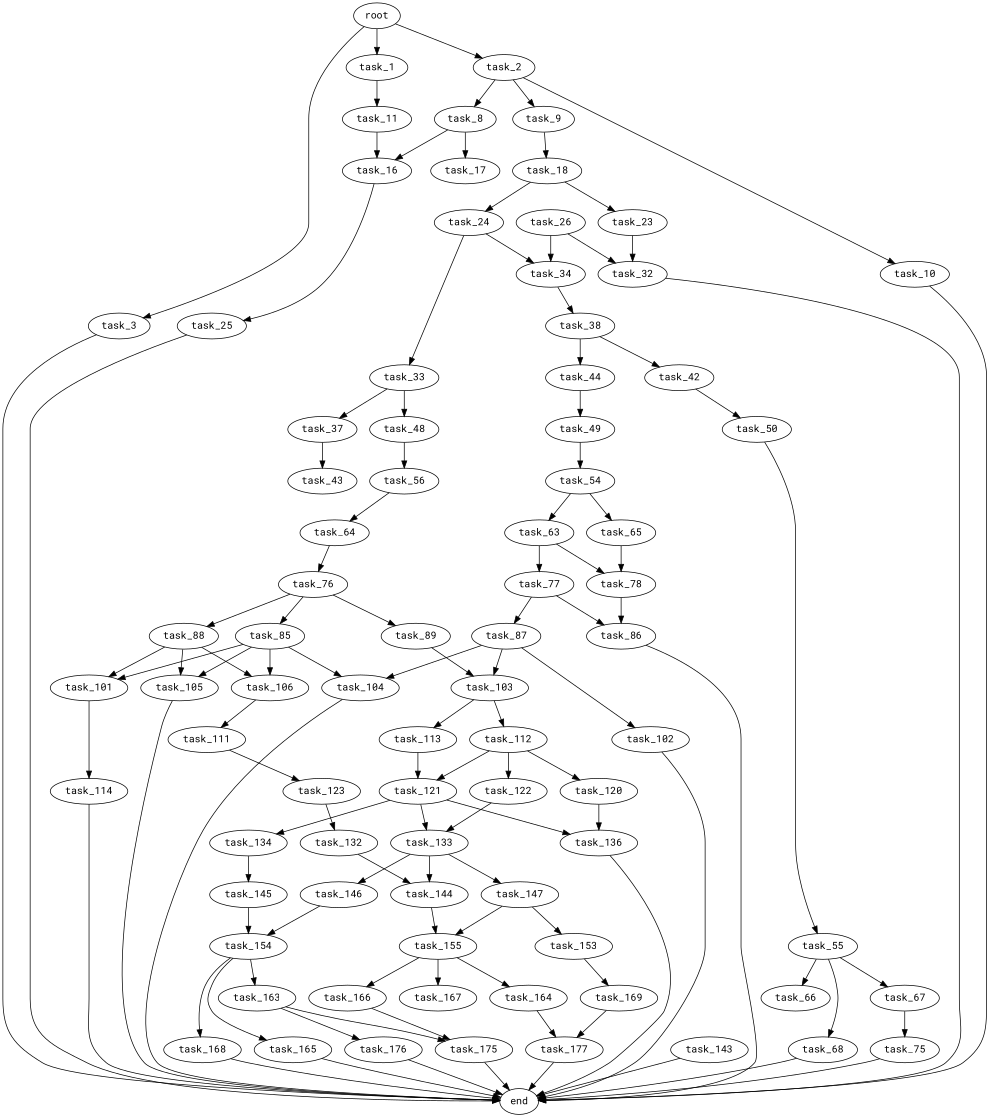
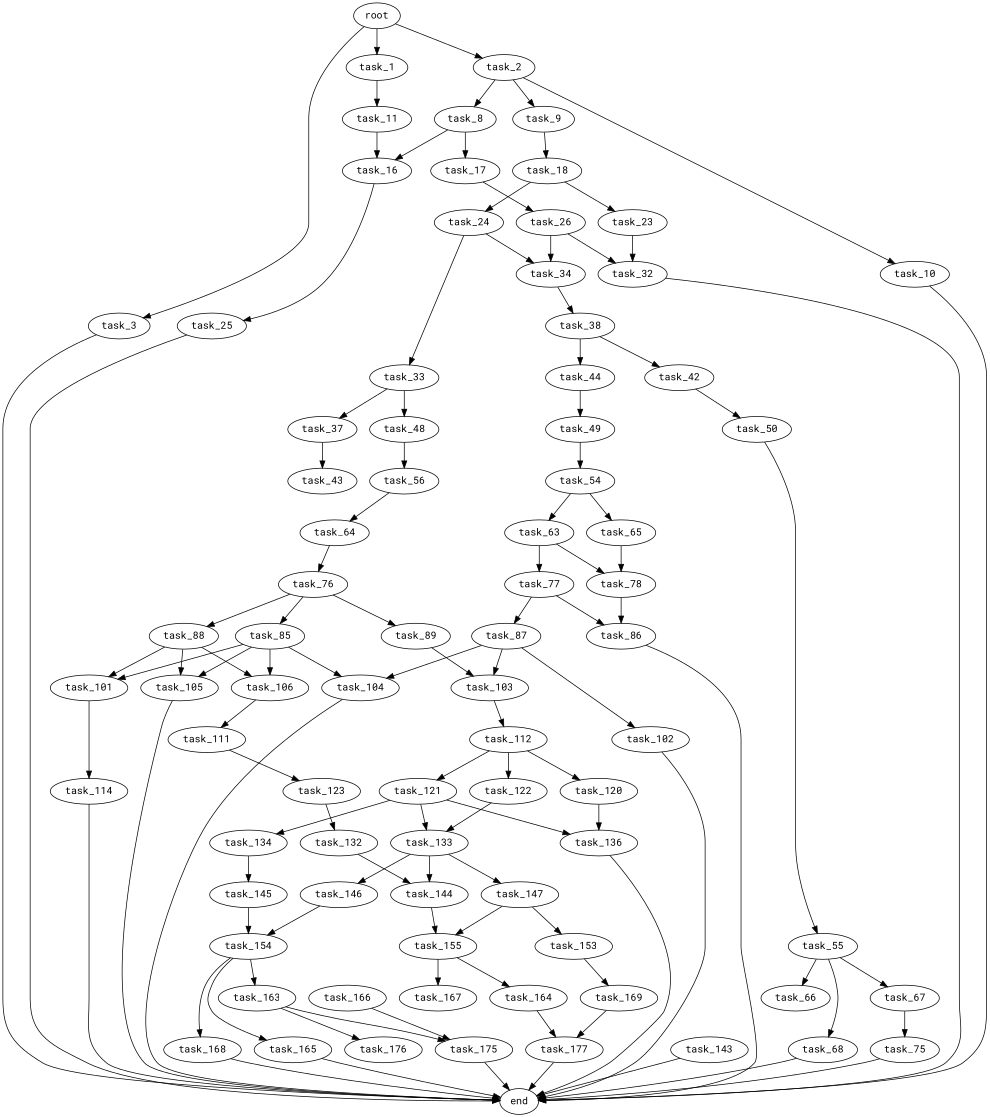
edge "task_17" -> "task_26": added
node "task_113": removed
edge "task_155" -> "task_166": removed
edge "task_176" -> "end": removed
